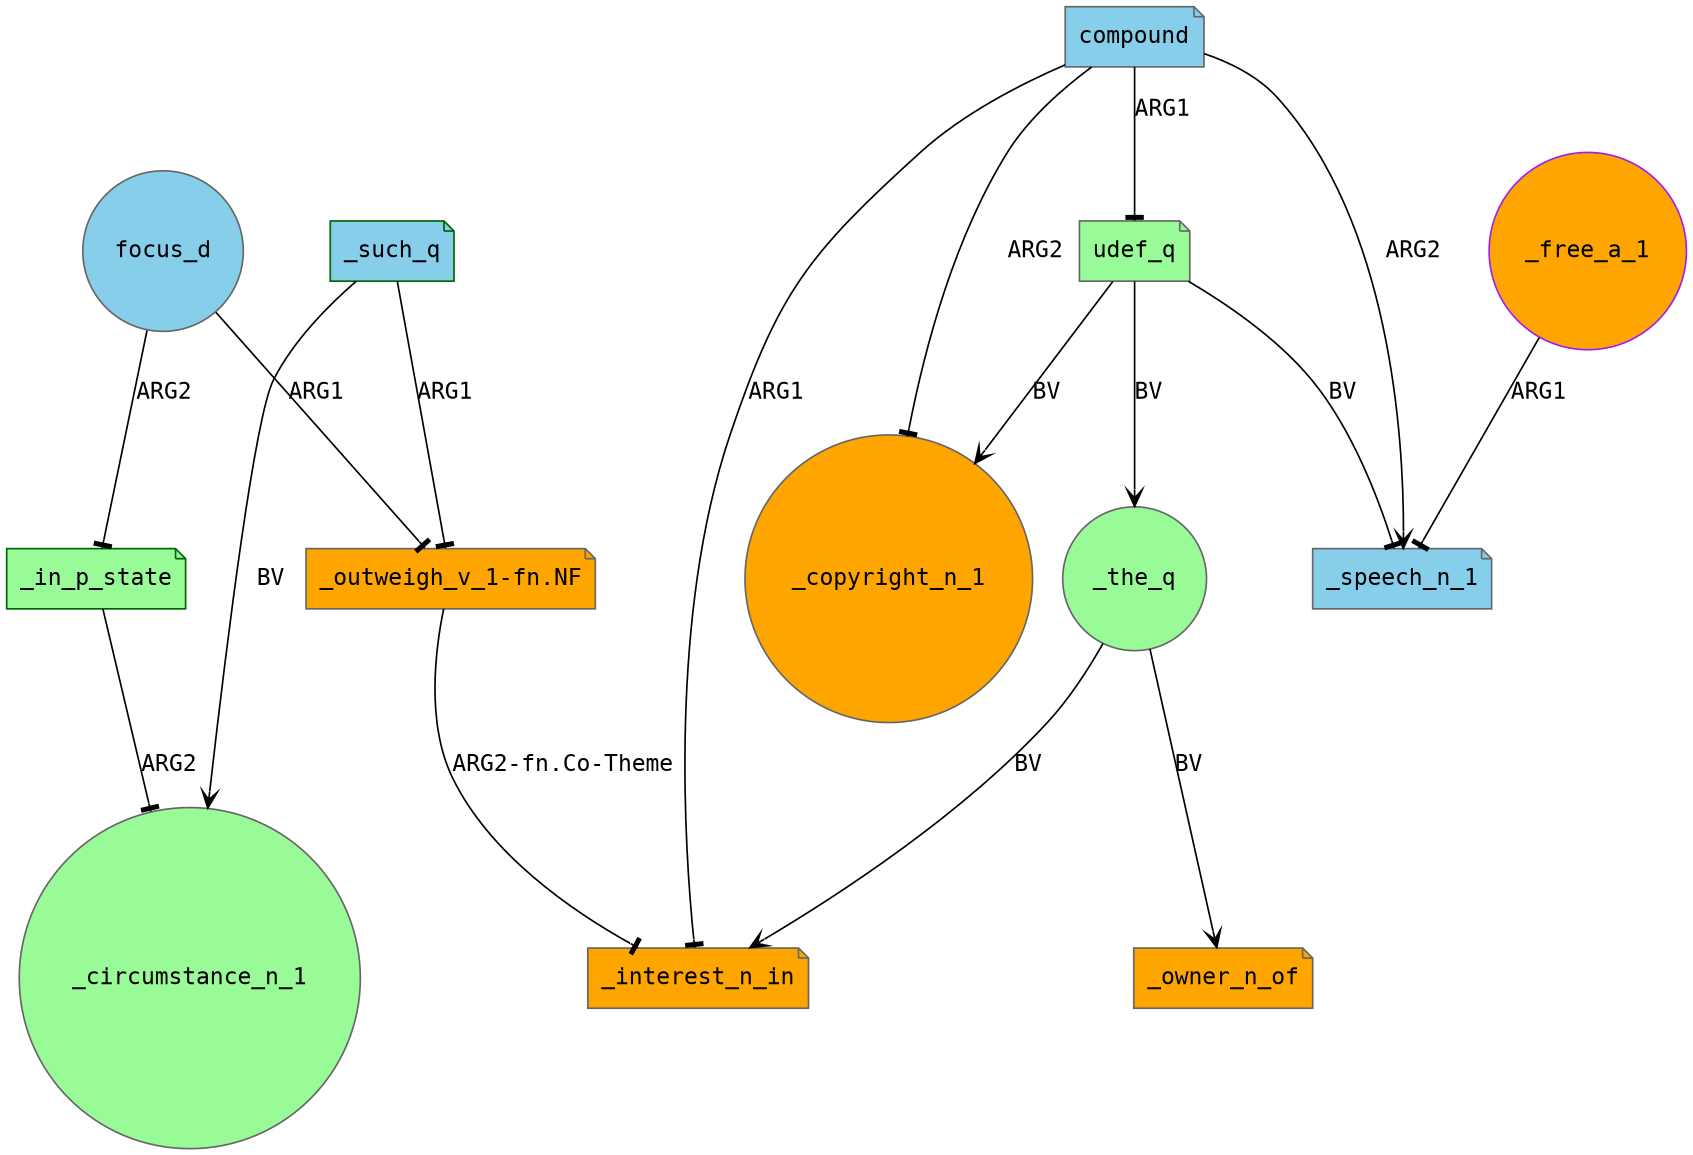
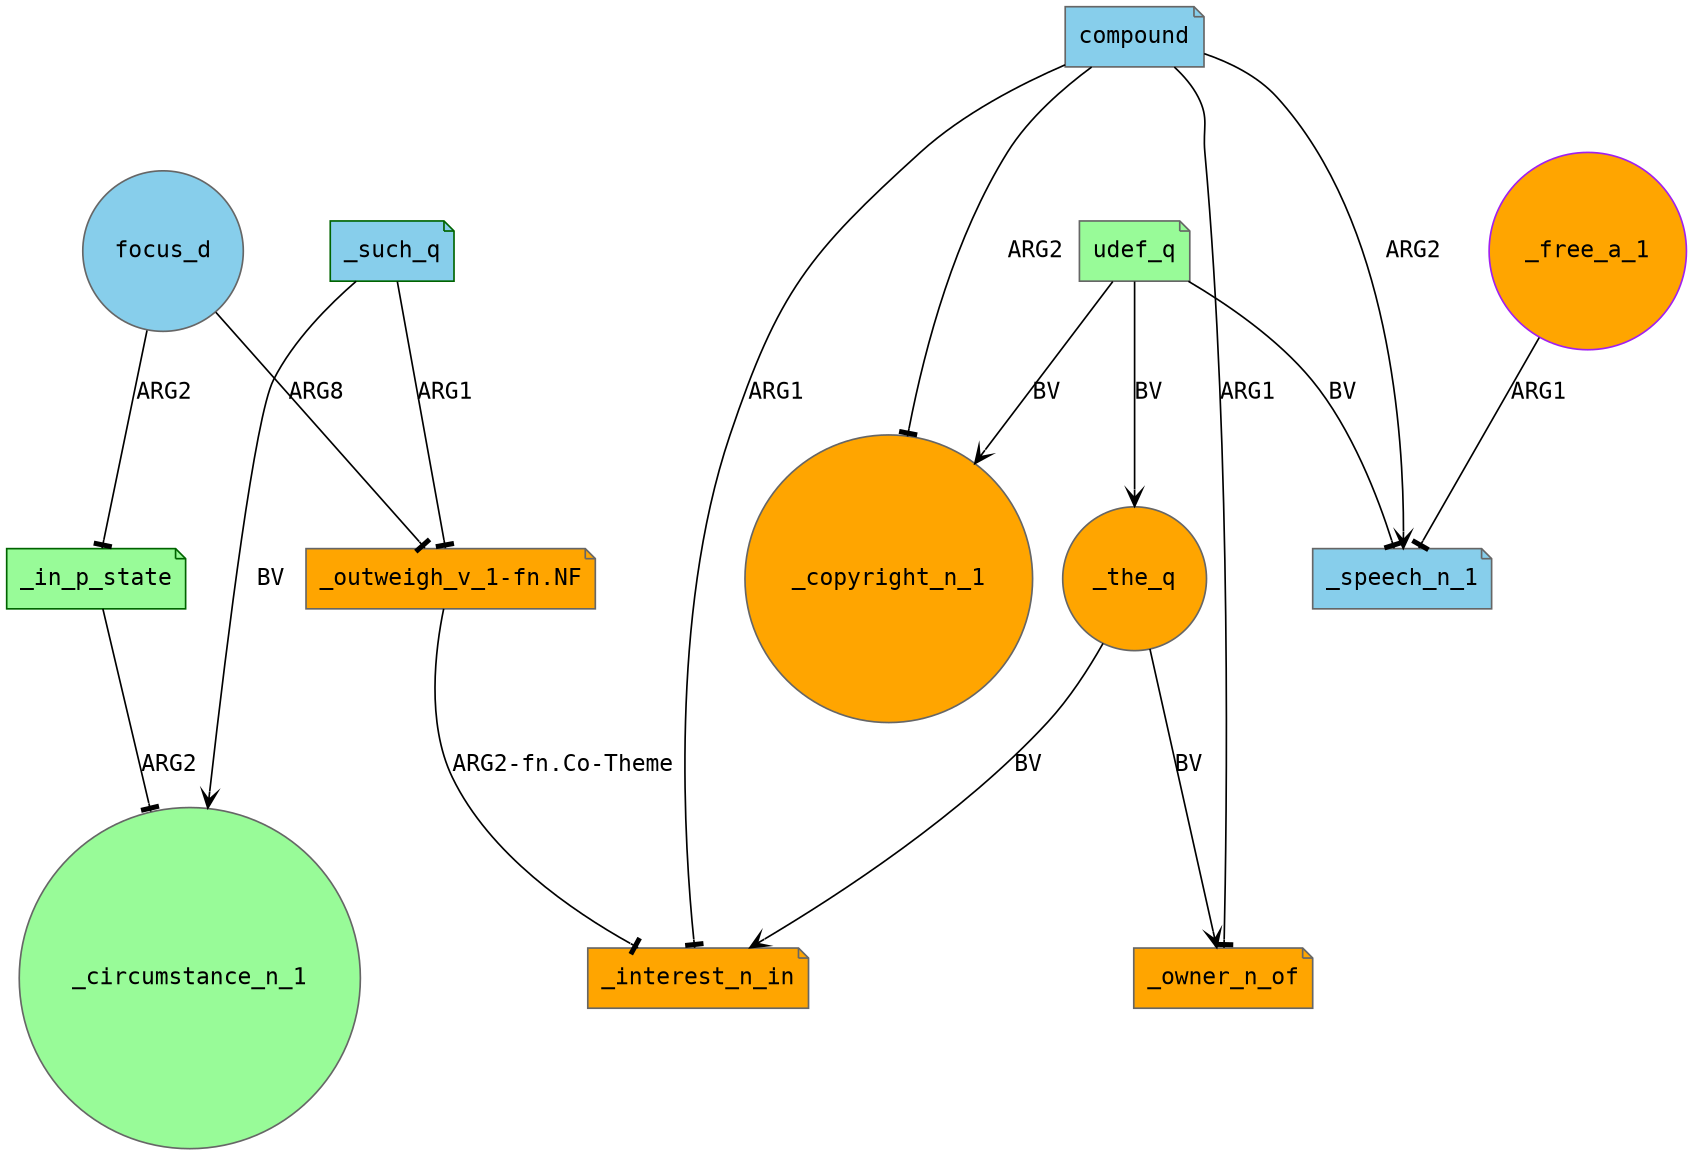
edge "compound" -> "udef_q": now "compound" -> "_owner_n_of"
edge "focus_d" -> "_outweigh_v_1-fn.NF": label "ARG1" -> "ARG8"
node "_the_q": fillcolor palegreen -> orange
